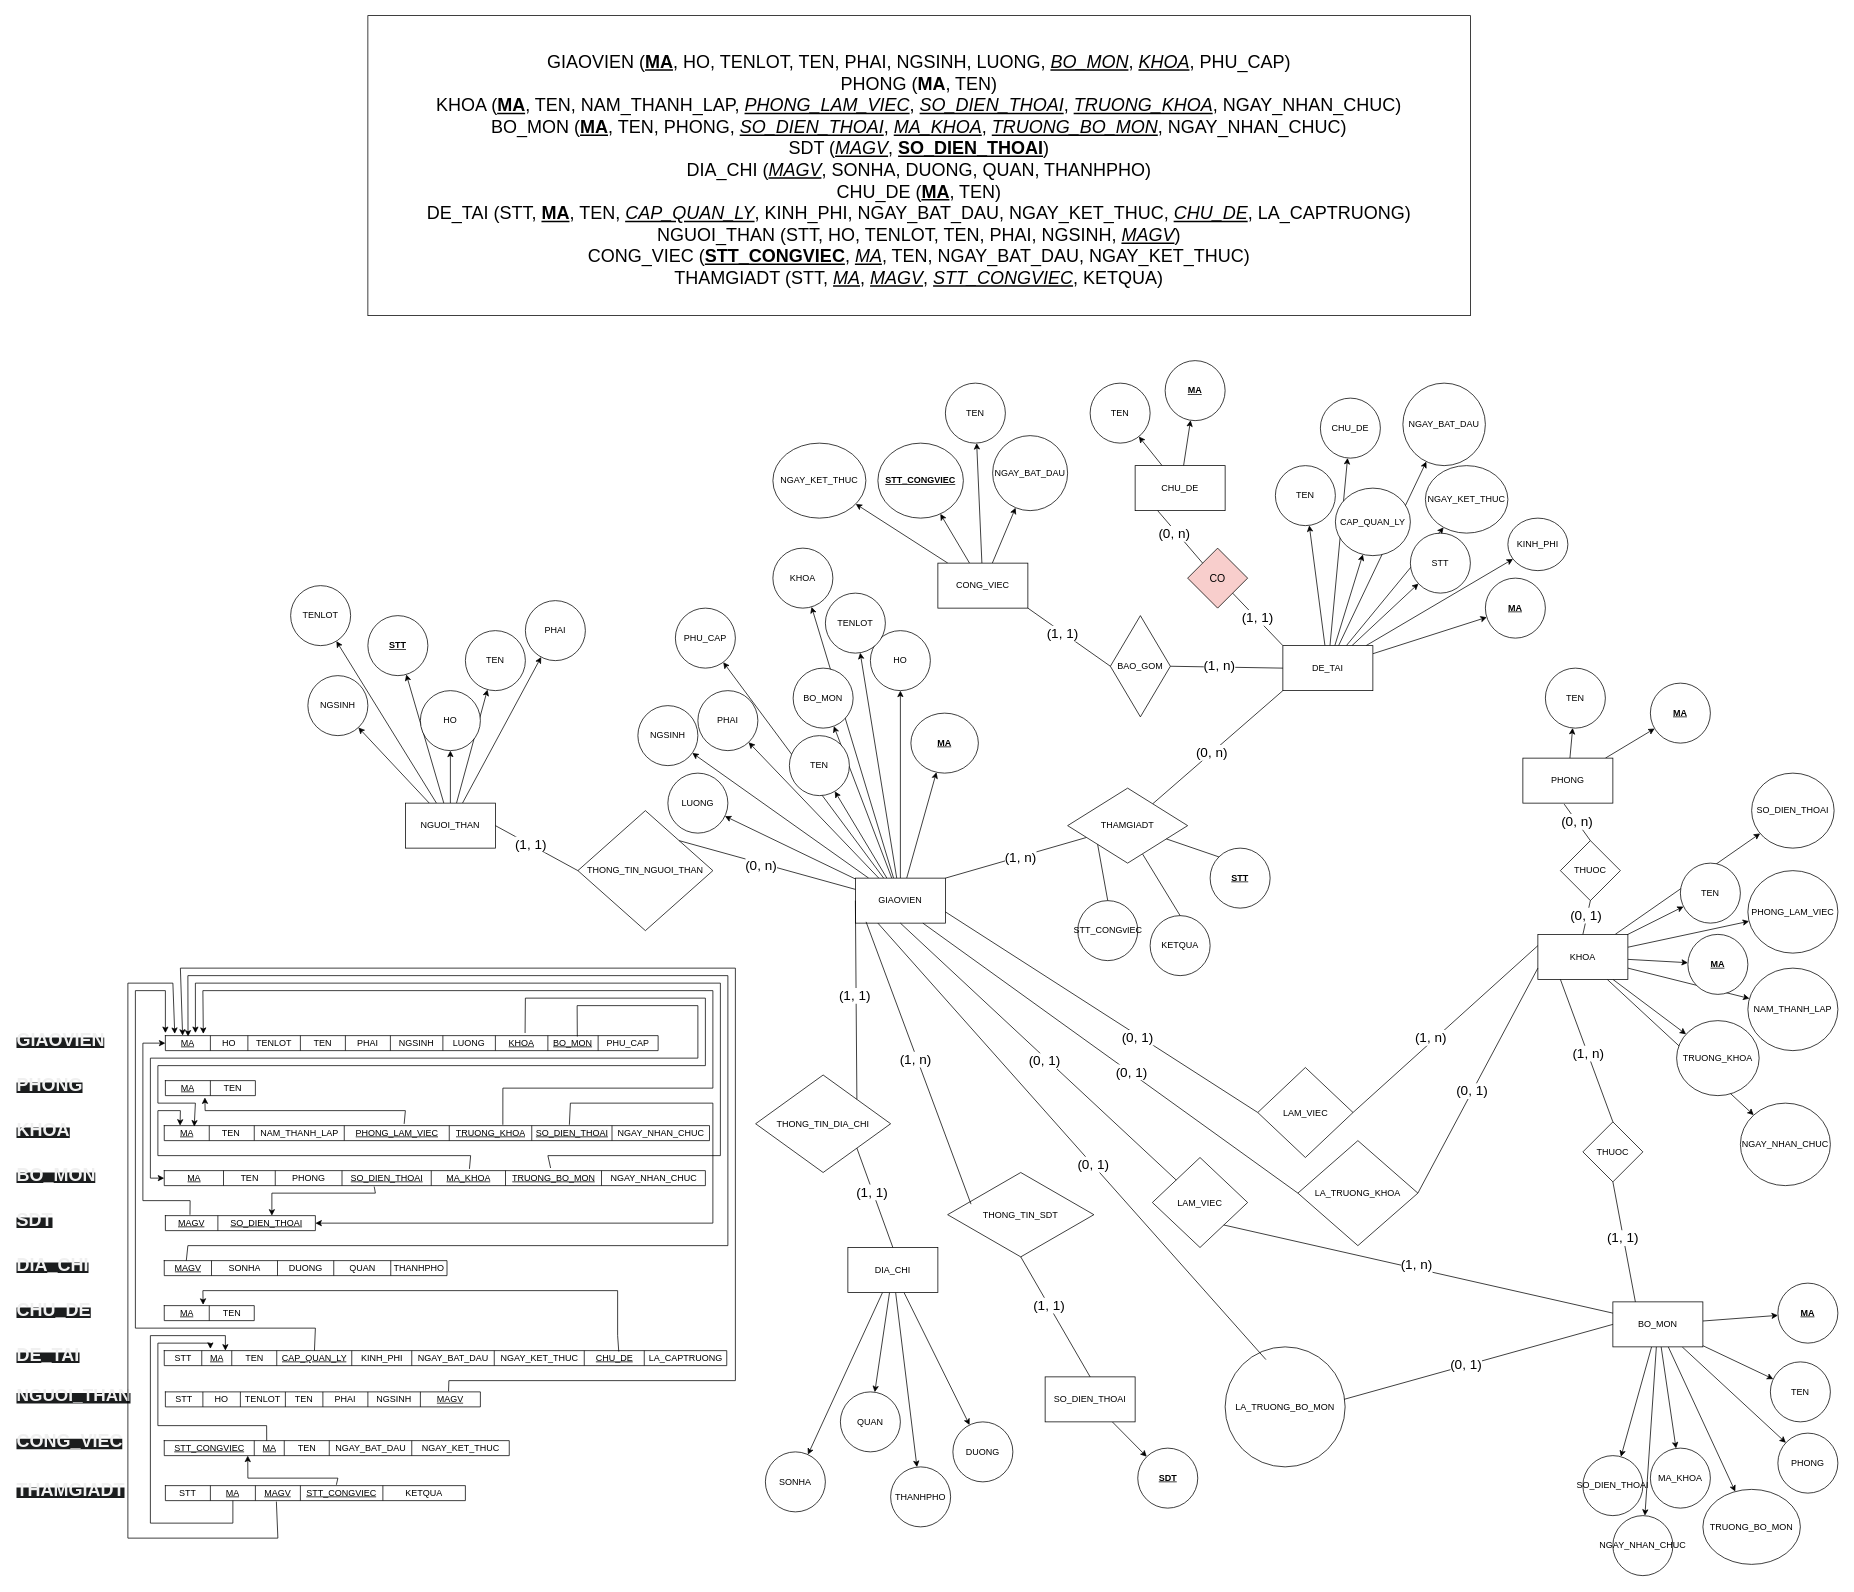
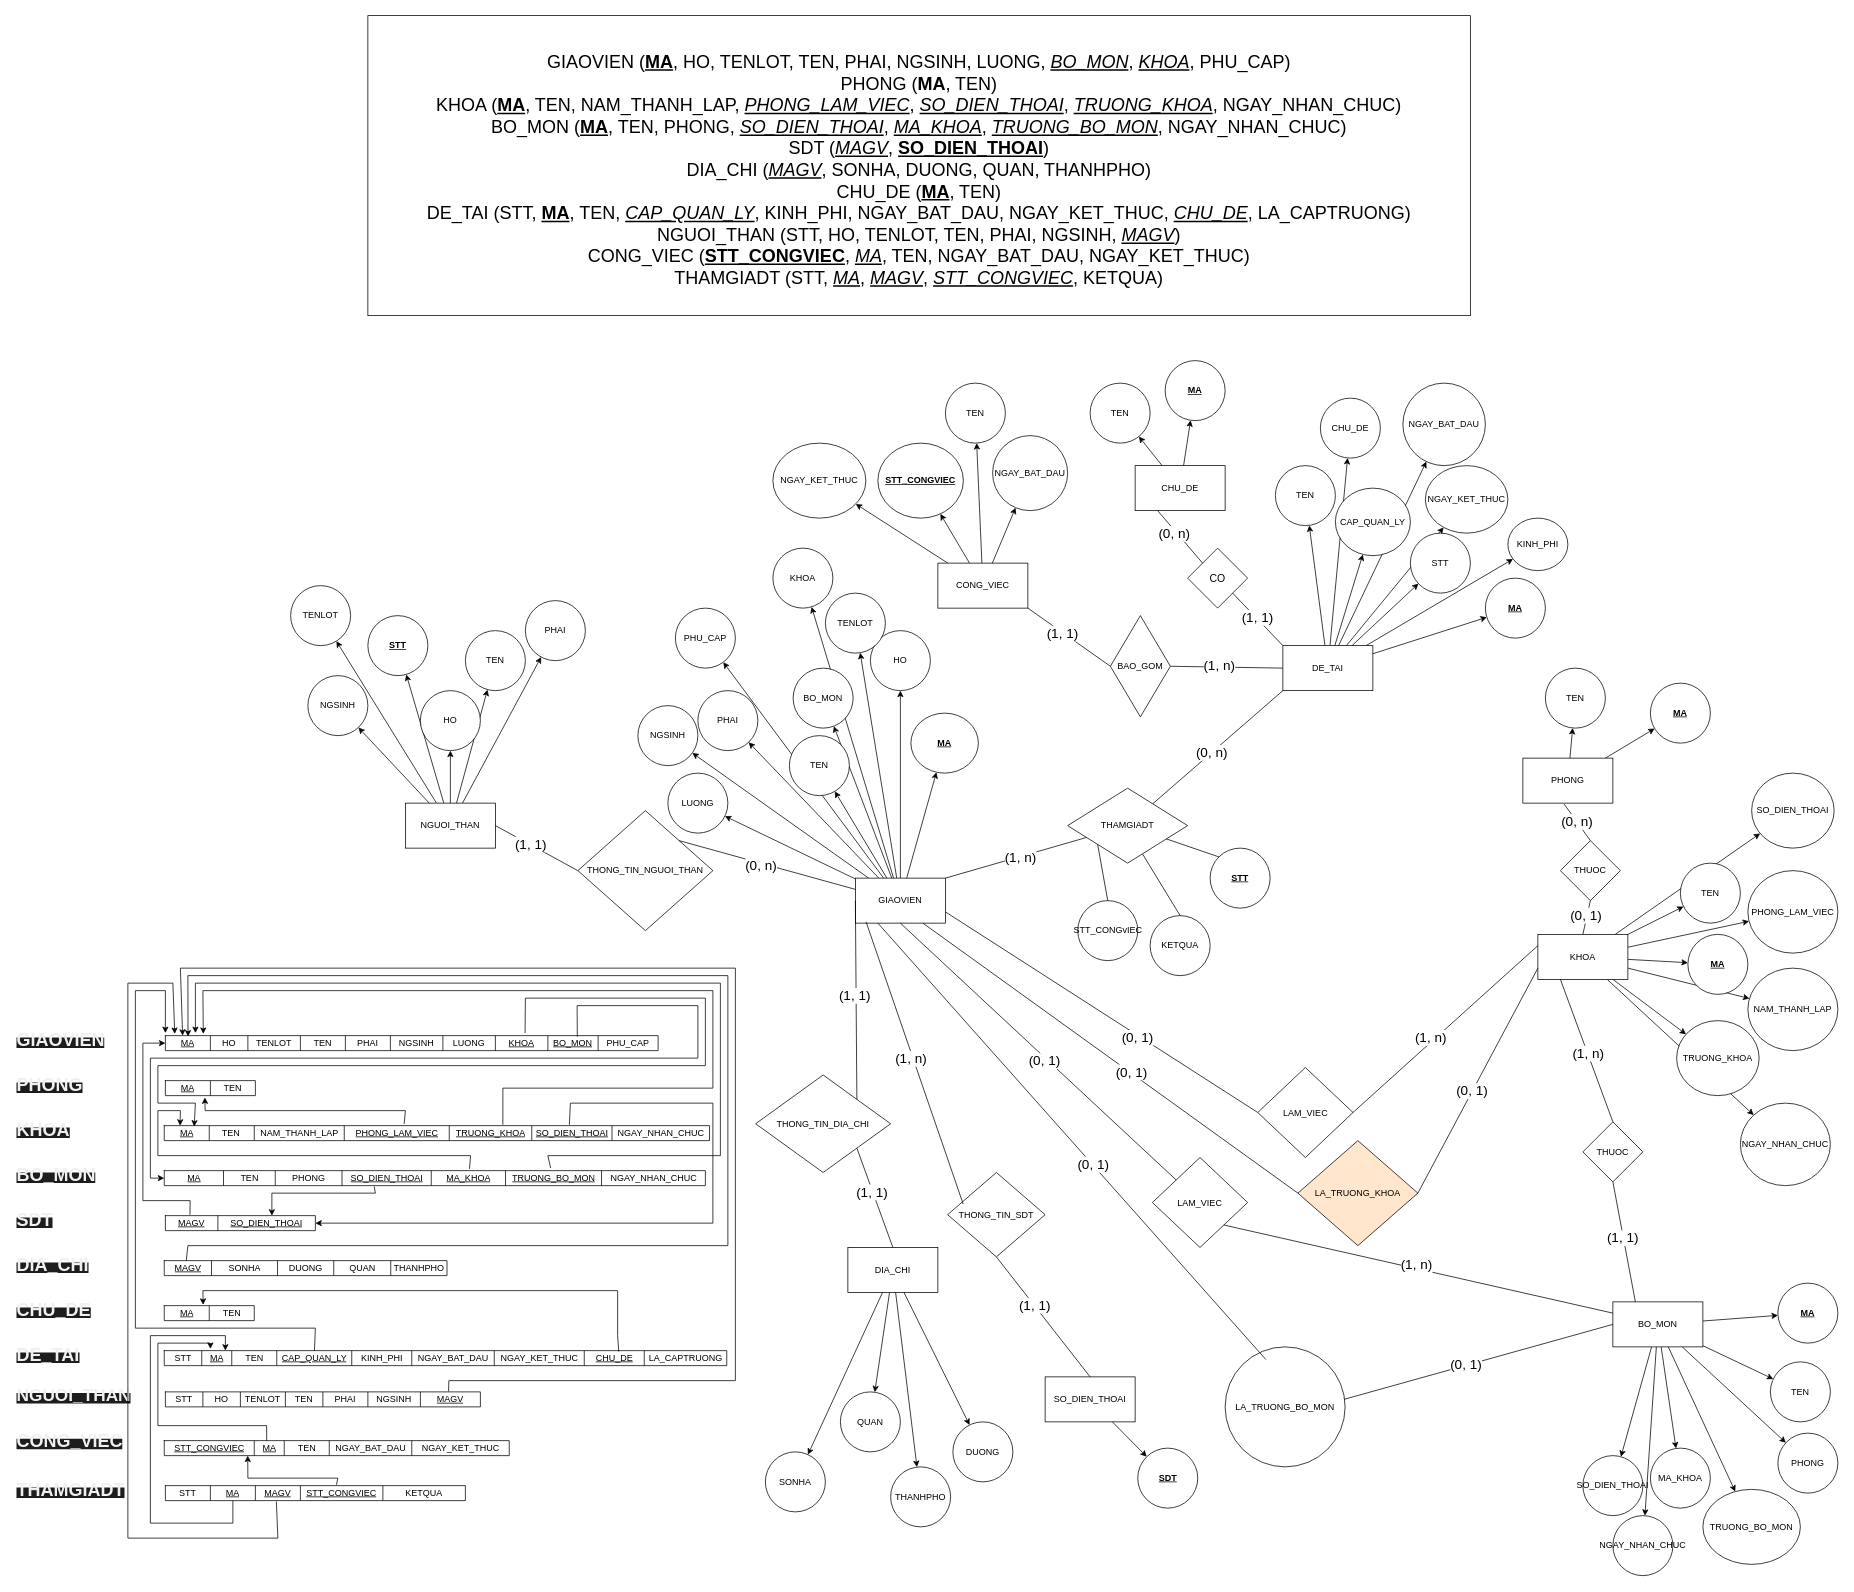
node "CO": fillcolor #f8cecc -> #ffffff
node "LA_TRUONG_KHOA": fillcolor #ffffff -> #ffe6cc
node "THONG_TIN_SDT": size 146x84 -> 98x84
